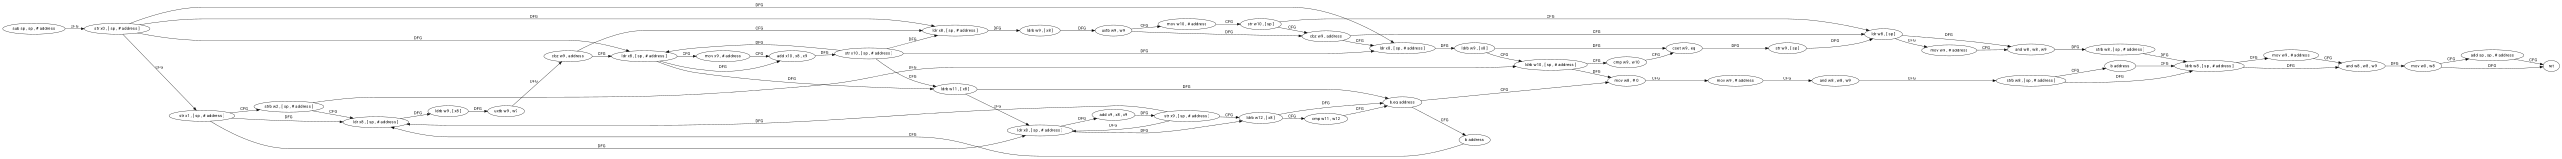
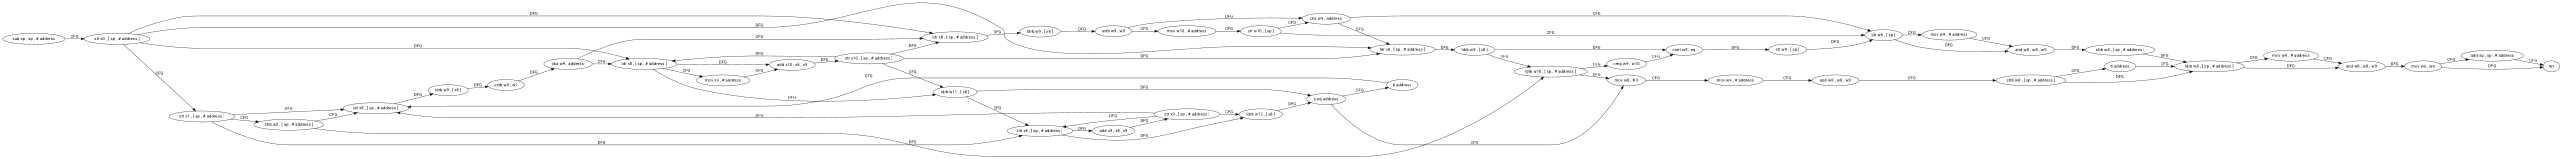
node "cmp w11 , w12": removed
